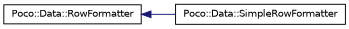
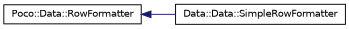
node "Poco::Data::SimpleRowFormatter": label "Poco::Data::SimpleRowFormatter" -> "Data::Data::SimpleRowFormatter"
